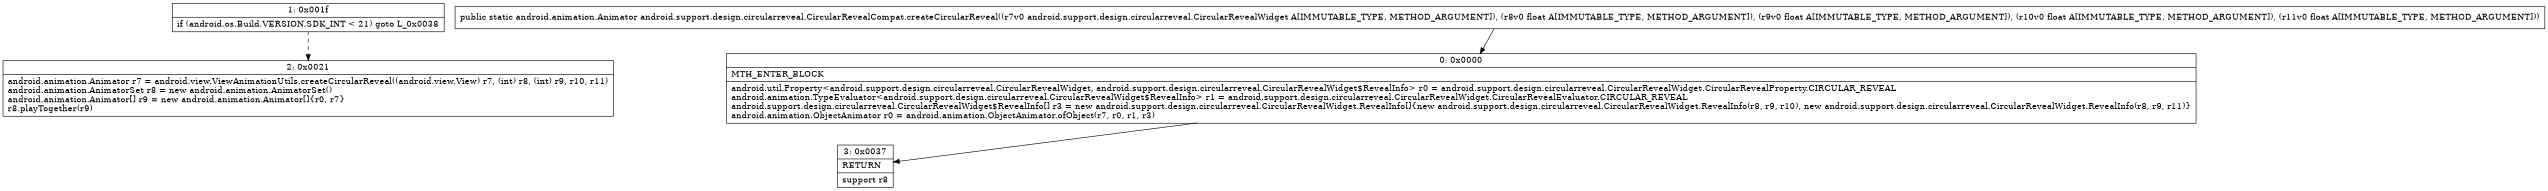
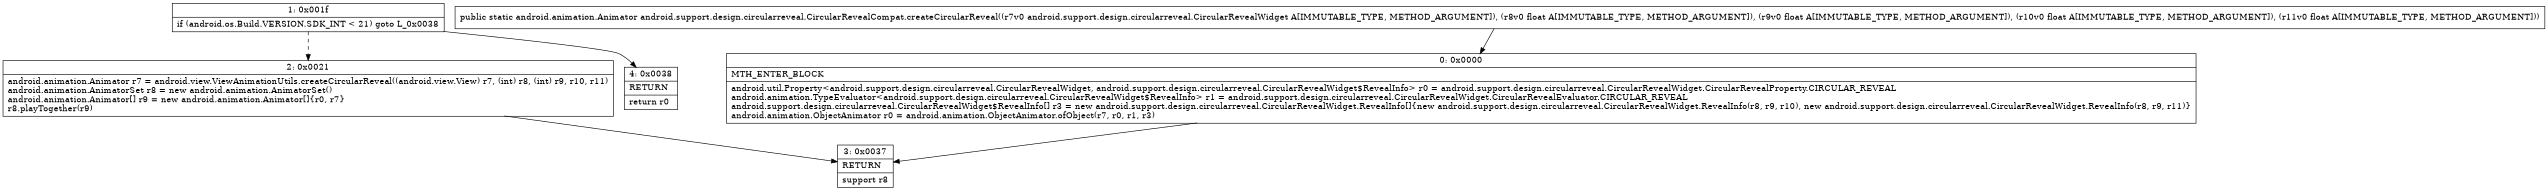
node "4: 0x0038": added
edge "2: 0x0021" -> "3: 0x0037": added
